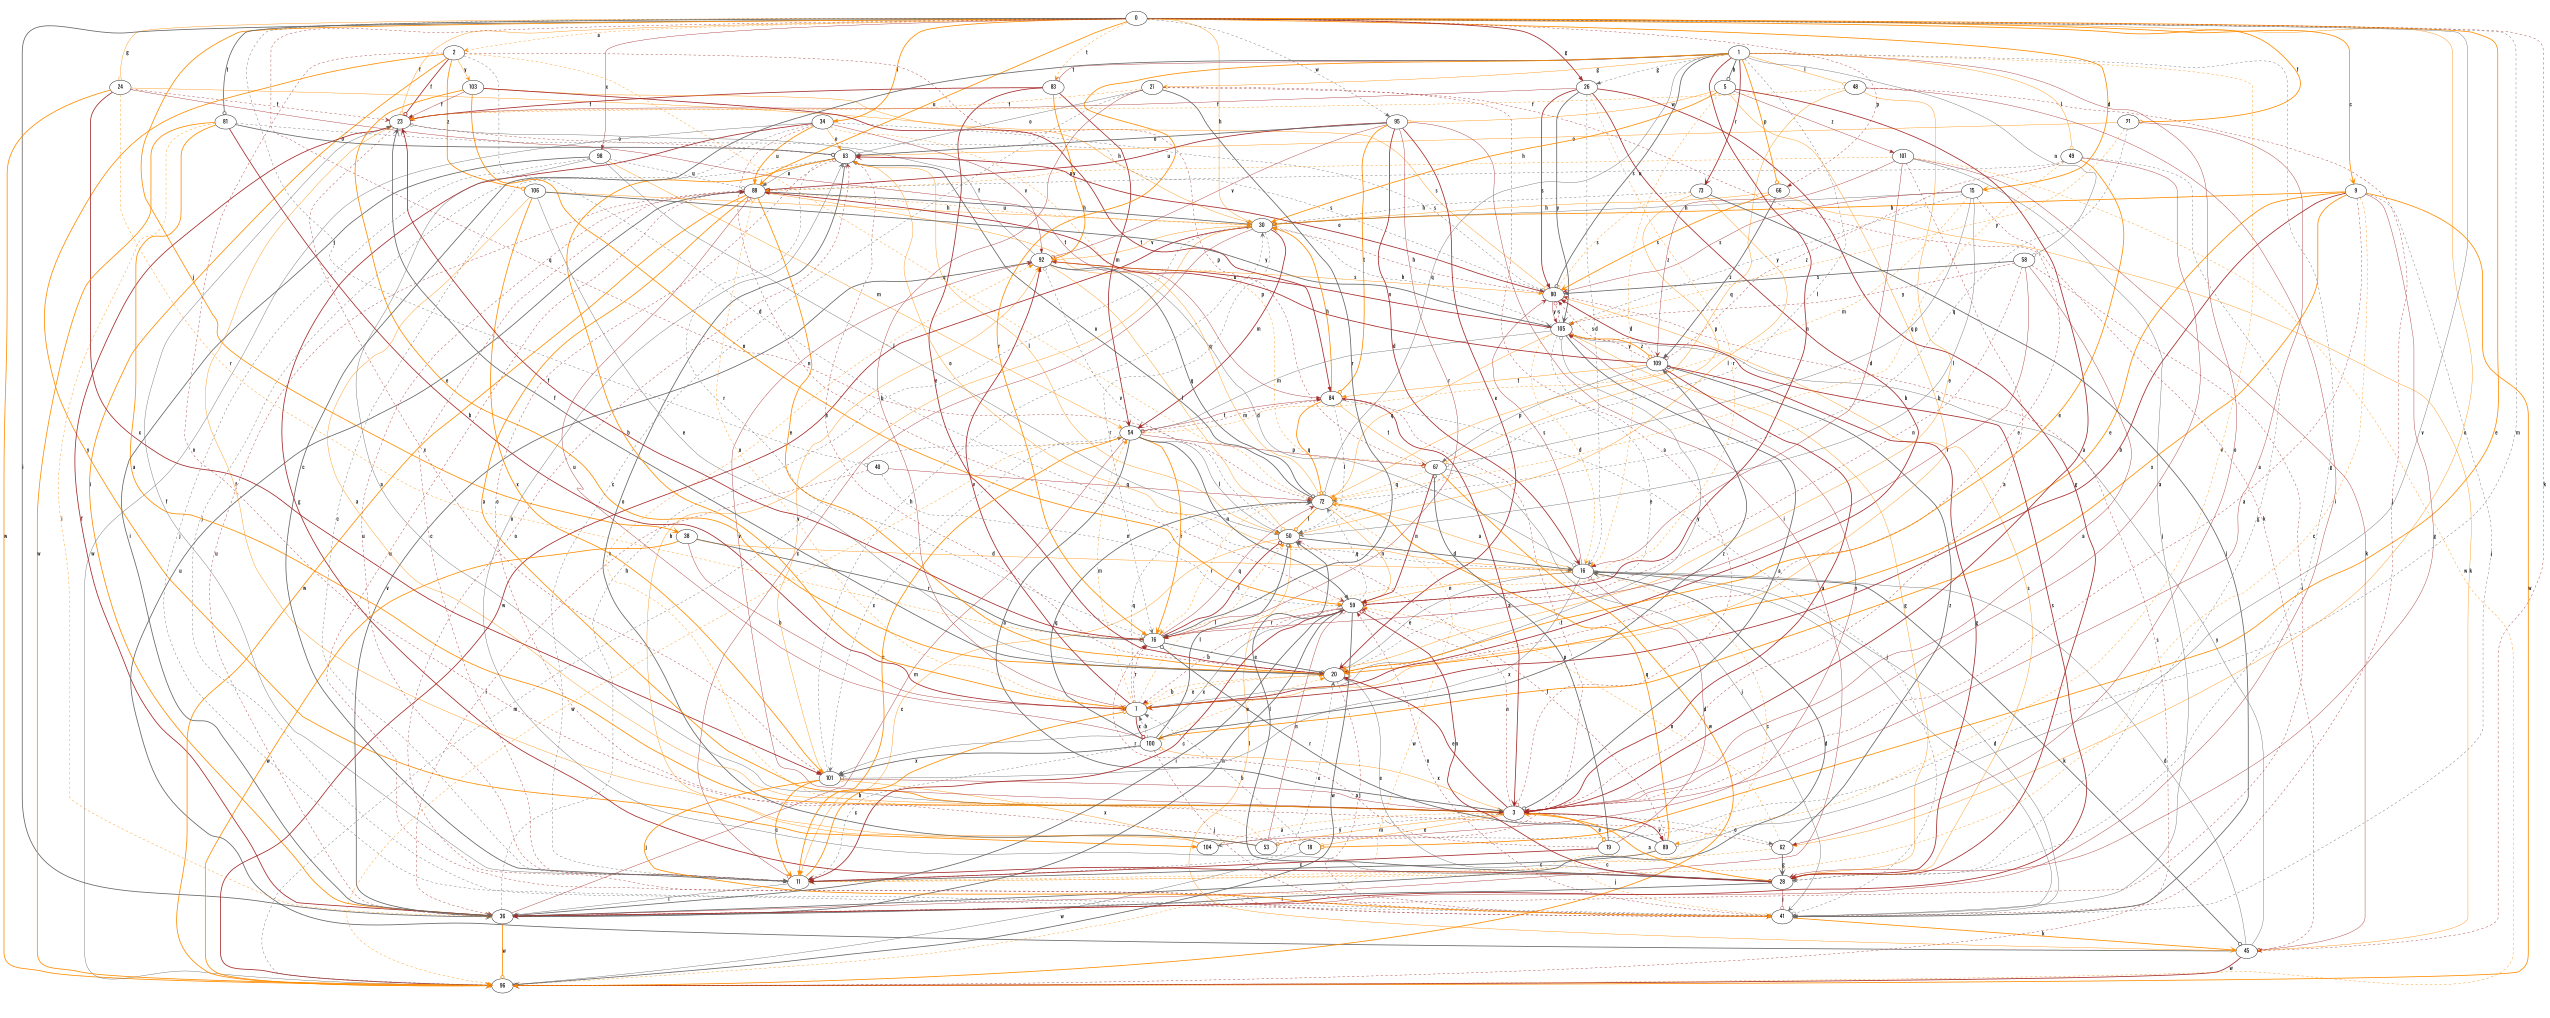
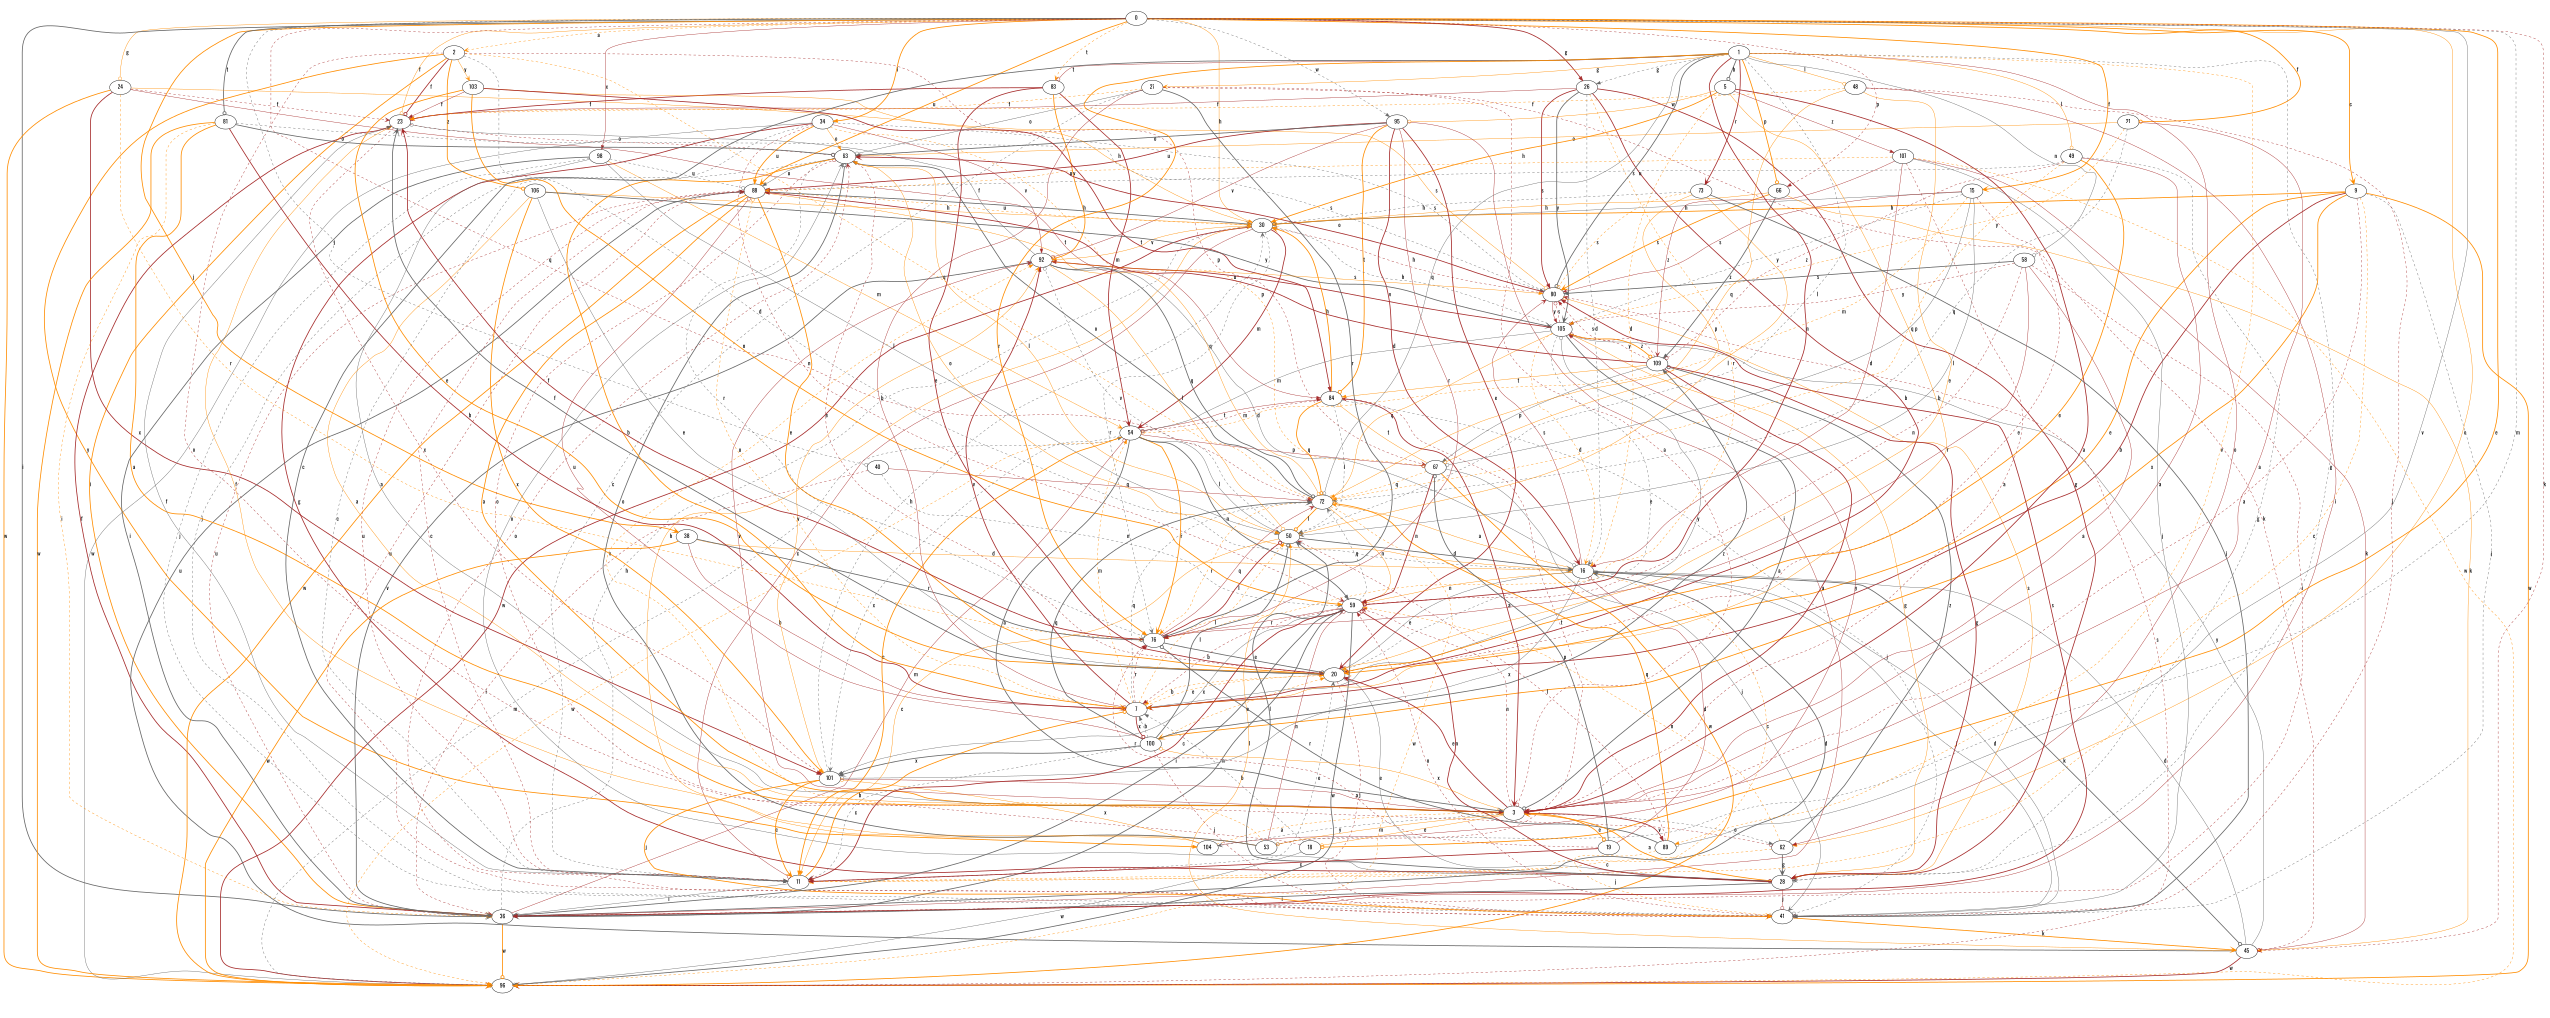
edge "0" -> "15": label "d" -> "f"
edge "9" -> "28": removed, label "g"
edge "89" -> "11": removed, label "c"
